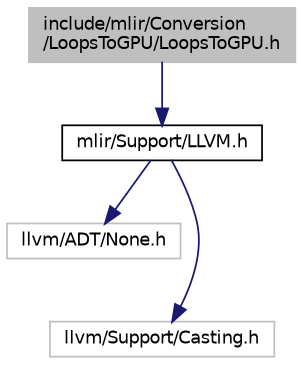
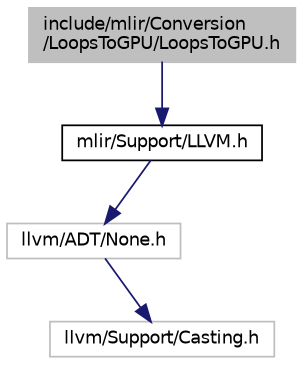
edge "mlir/Support/LLVM.h" -> "llvm/Support/Casting.h": now "llvm/ADT/None.h" -> "llvm/Support/Casting.h"
